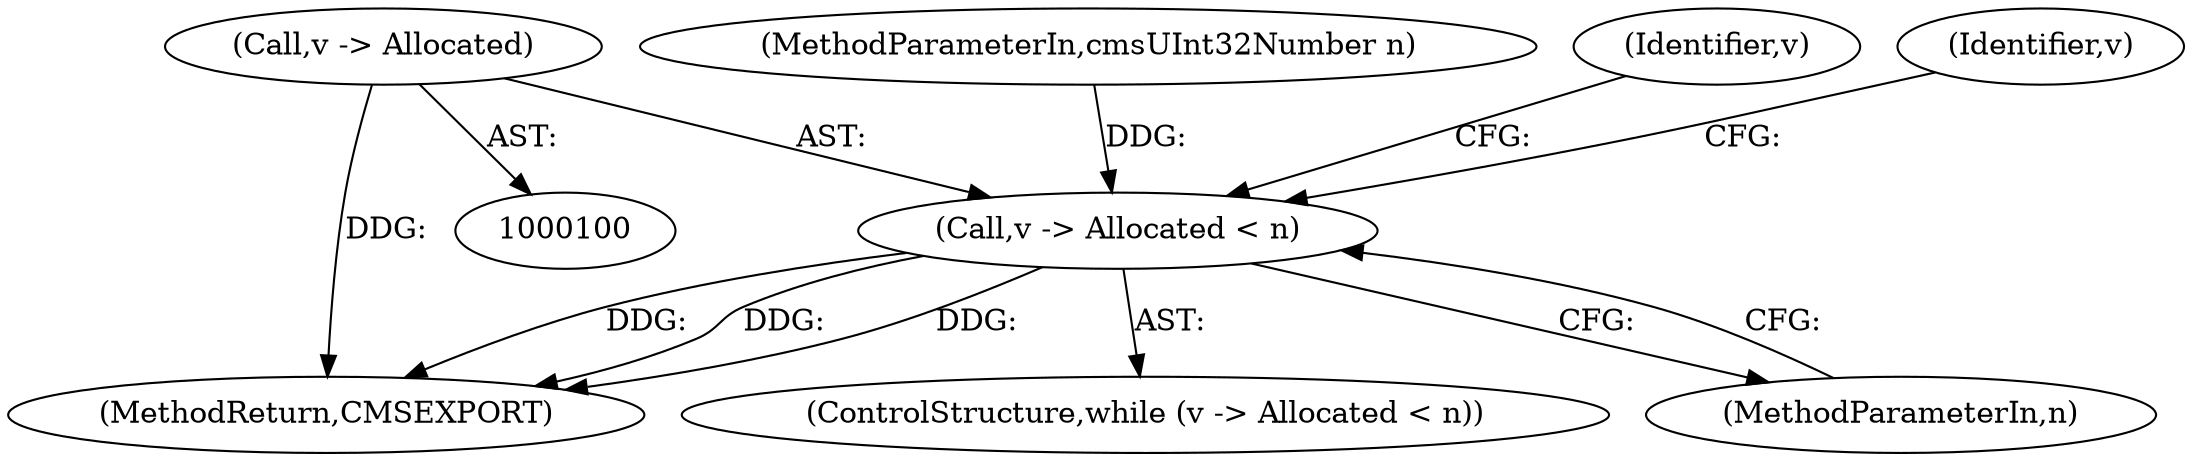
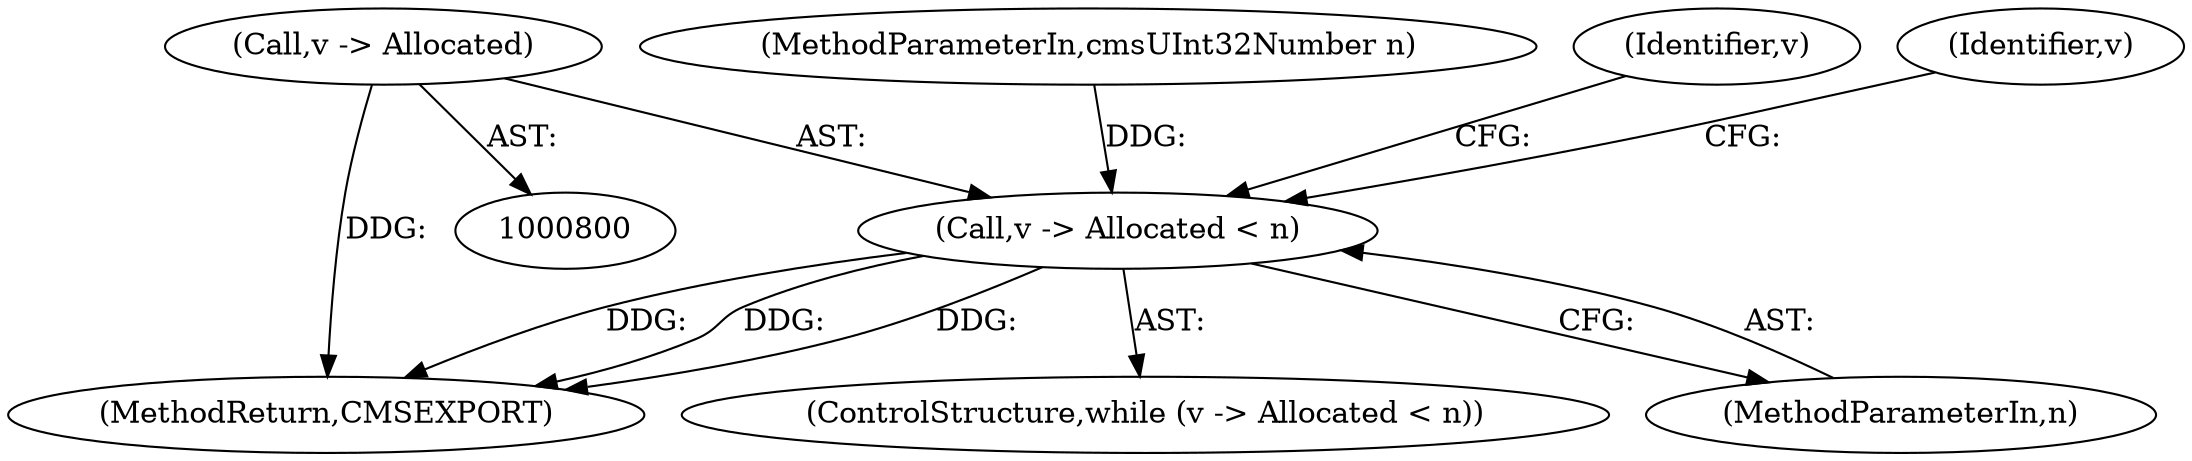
node "1000100": label "1000100" -> "1000800"
edge "(MethodParameterIn,n)" -> "(Call,v -> Allocated < n)": label "CFG: " -> "AST: "
